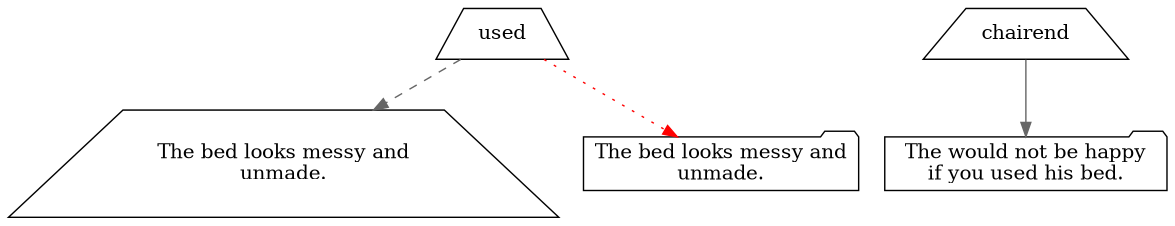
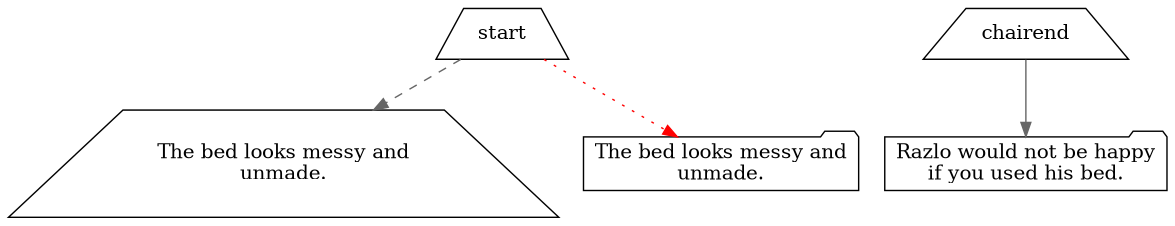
node "used": label "used" -> "start"
node "The would not be happy if you used his bed.": label "The would not be happy if you used his bed." -> "Razlo would not be happy if you used his bed."
